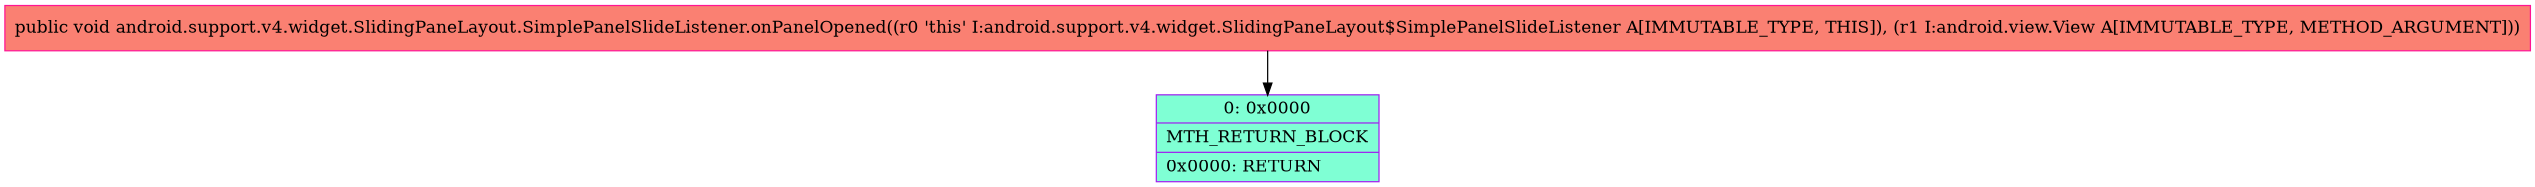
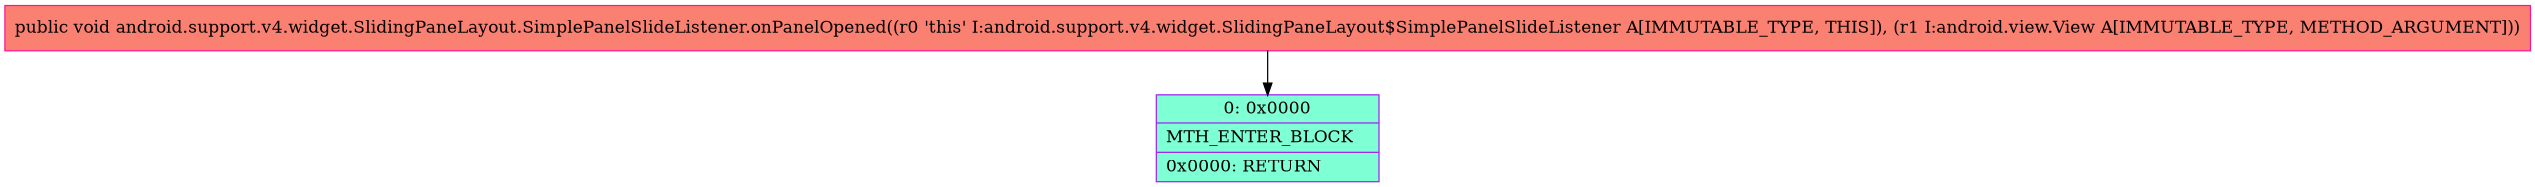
node "0: 0x0000": text "MTH_RETURN_BLOCK" -> "MTH_ENTER_BLOCK"
